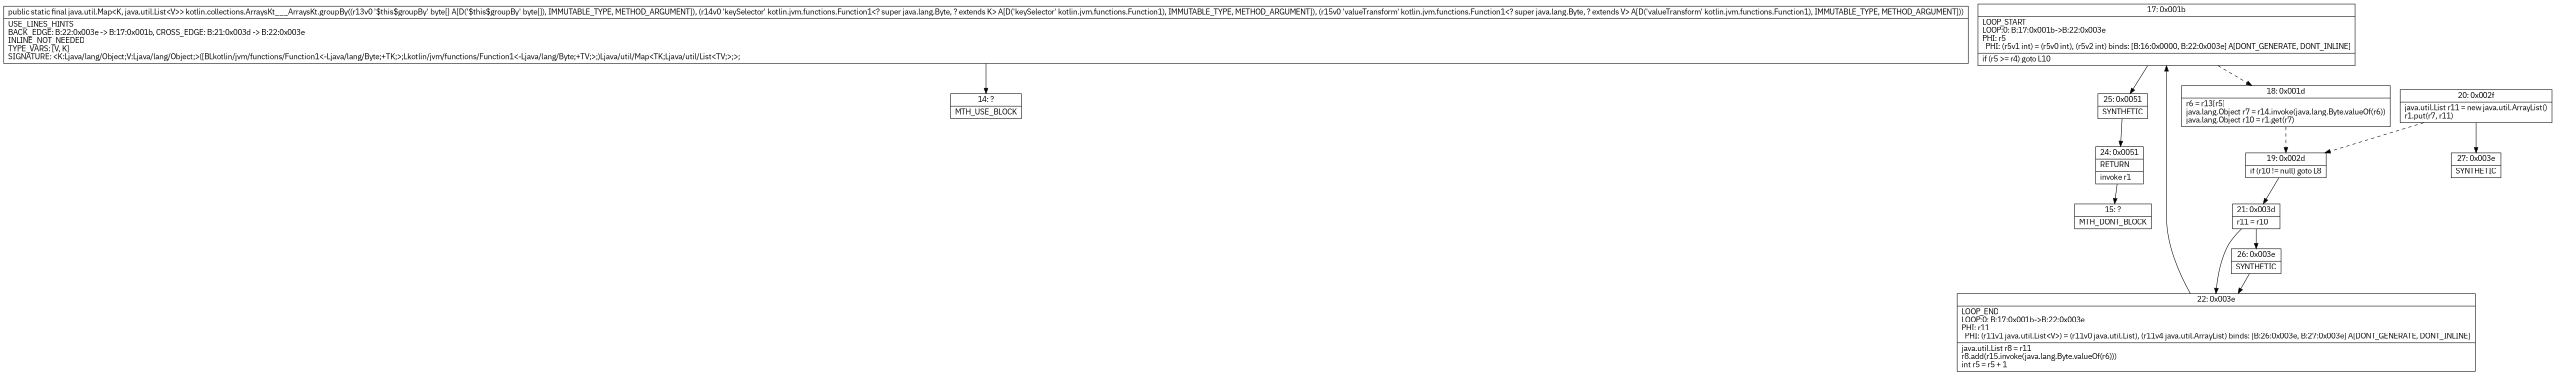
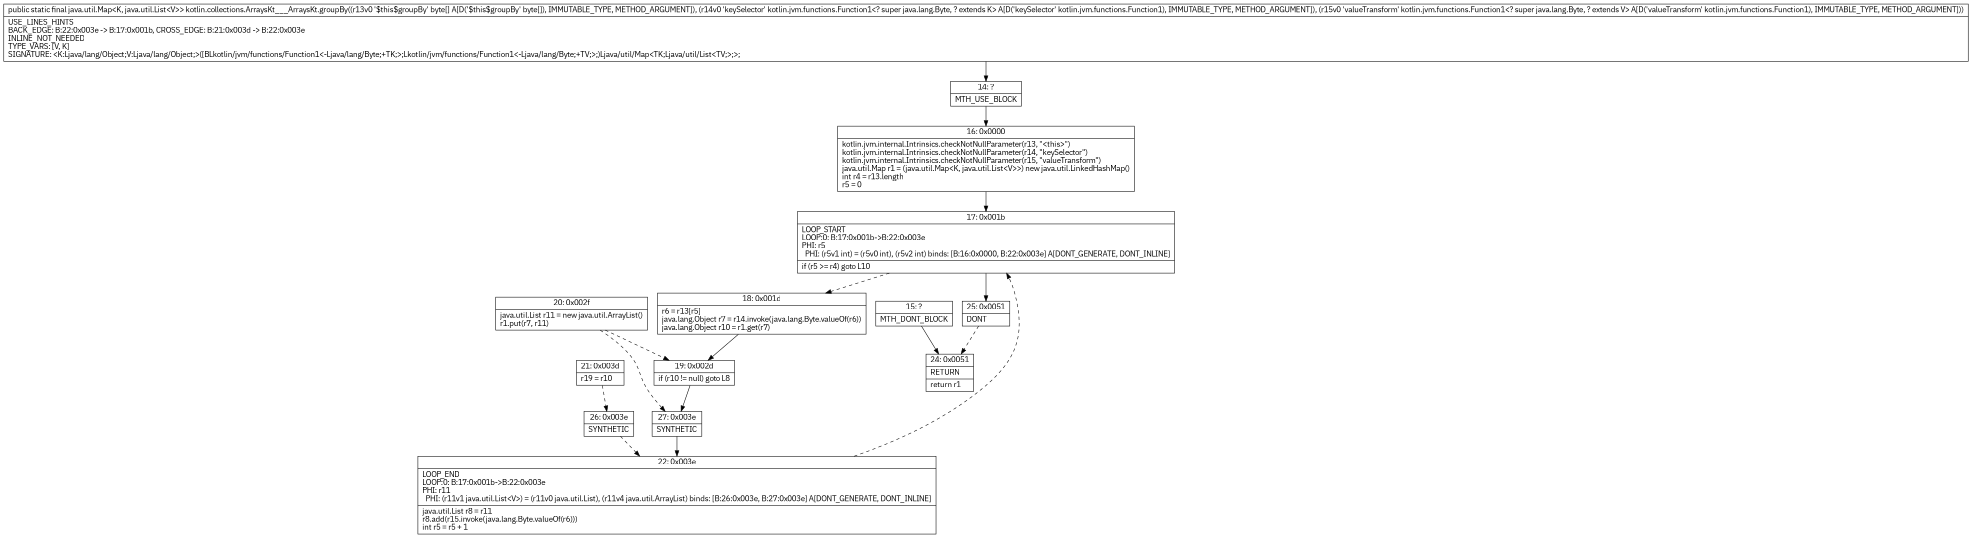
node "25: 0x0051": text "SYNTHETIC" -> "DONT"
edge "25: 0x0051" -> "24: 0x0051": style solid -> dashed
edge "20: 0x002f" -> "27: 0x003e": style solid -> dashed
edge "18: 0x001d" -> "19: 0x002d": style dashed -> solid
node "16: 0x0000": added
node "24: 0x0051": text "invoke r1" -> "return r1"
edge "22: 0x003e" -> "17: 0x001b": style solid -> dashed
edge "19: 0x002d" -> "21: 0x003d": now "19: 0x002d" -> "27: 0x003e"
edge "24: 0x0051" -> "15: ?": reversed
node "21: 0x003d": text "r11 = r10" -> "r19 = r10"
edge "21: 0x003d" -> "26: 0x003e": style solid -> dashed
edge "21: 0x003d" -> "22: 0x003e": now "27: 0x003e" -> "22: 0x003e"
edge "26: 0x003e" -> "22: 0x003e": style solid -> dashed
